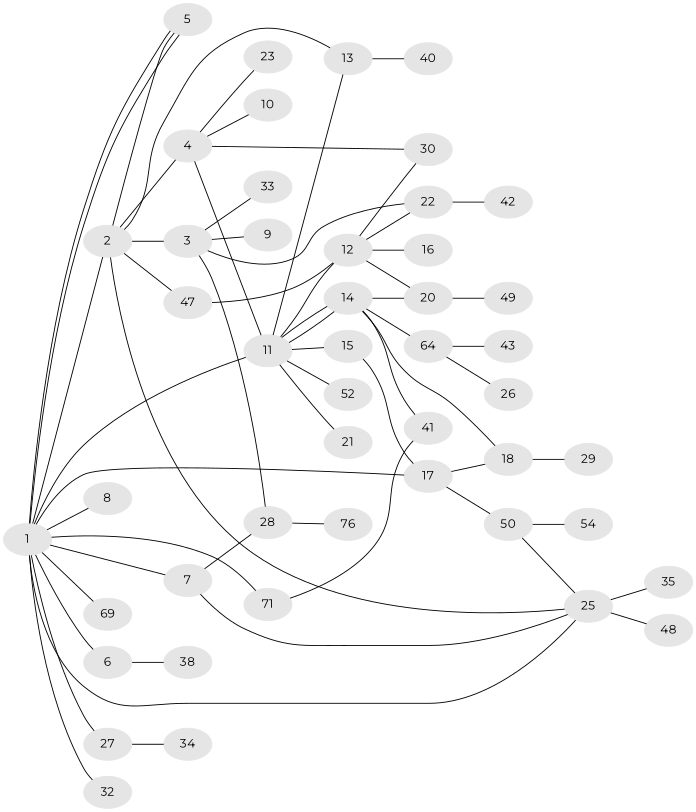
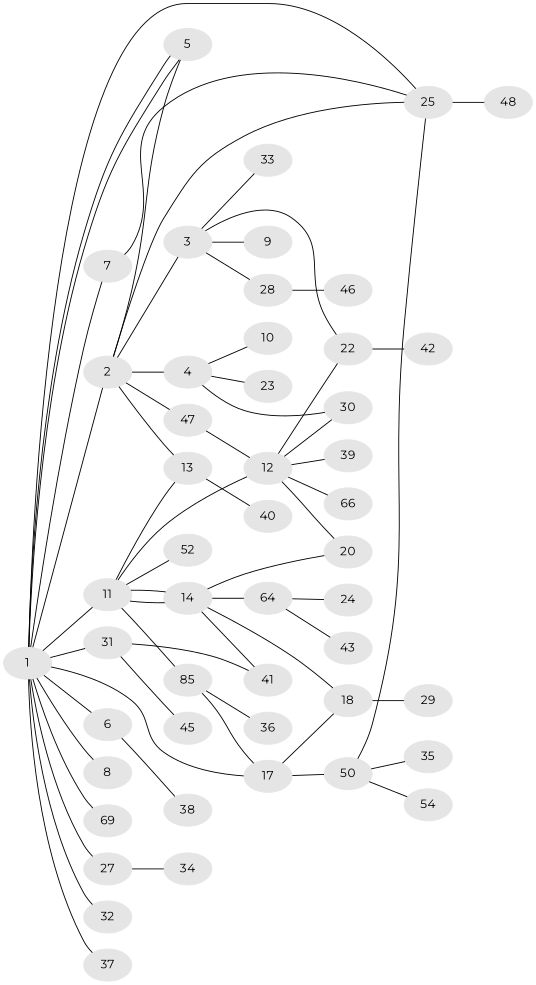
edge "4" -- "11": removed
node "16": label "16" -> "66"
node "49": removed
node "15": label "15" -> "85"
node "26": label "26" -> "24"
node "21": removed
node "39": added
node "76": label "76" -> "46"
edge "28" -- "7": removed
edge "35" -- "25": now "35" -- "50"
node "71": label "71" -> "31"
node "45": added
node "36": added
node "37": added
